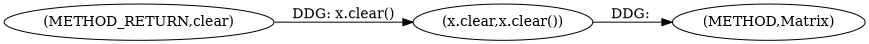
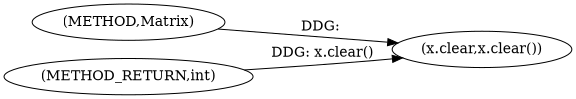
node "(METHOD_RETURN,clear)": label "(METHOD_RETURN,clear)" -> "(METHOD_RETURN,int)"
edge "(x.clear,x.clear())" -> "(METHOD,Matrix)": reversed
